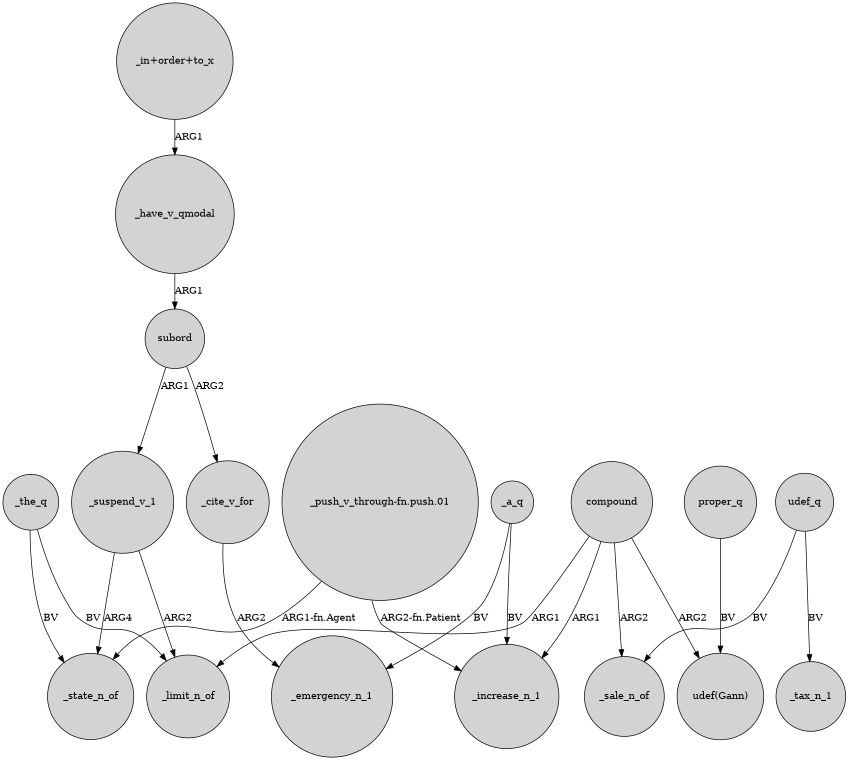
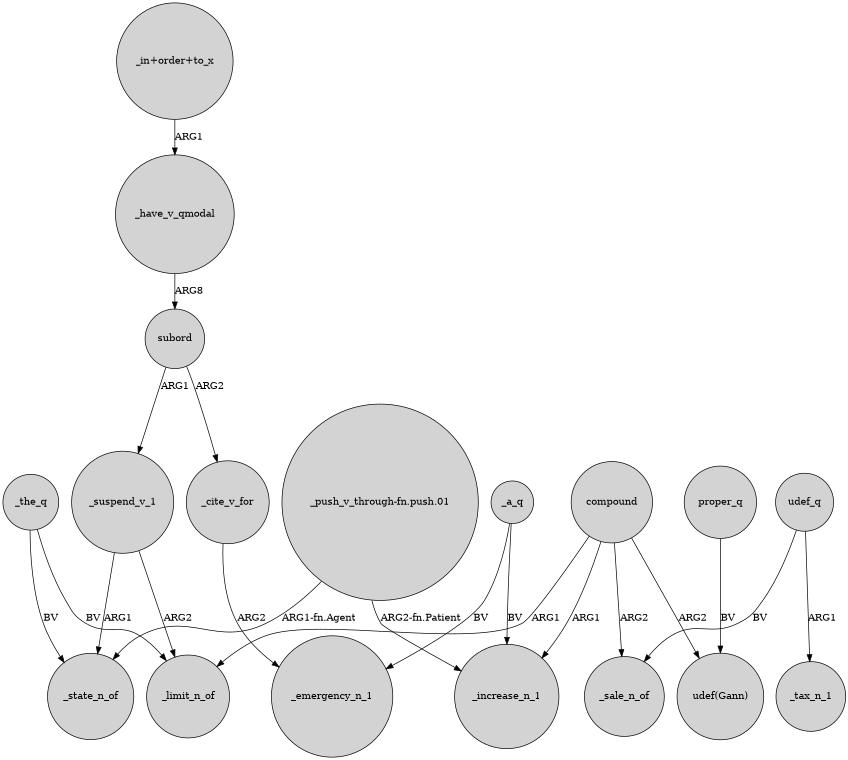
edge "_have_v_qmodal" -> "subord": label "ARG1" -> "ARG8"
edge "_suspend_v_1" -> "_state_n_of": label "ARG4" -> "ARG1"
edge "udef_q" -> "_tax_n_1": label "BV" -> "ARG1"
